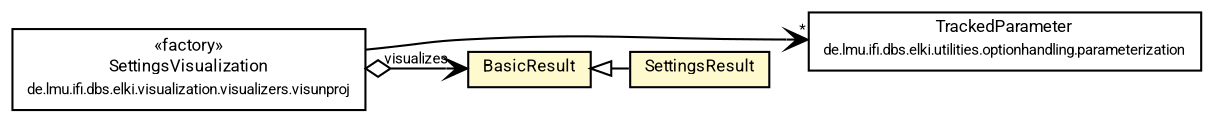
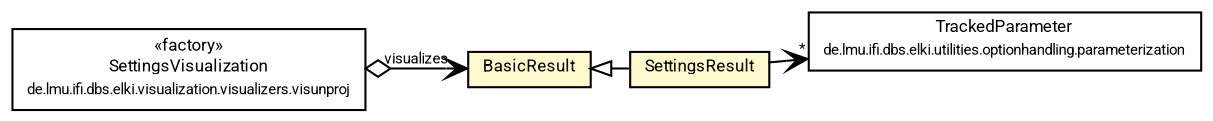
edge "SettingsVisualization" -> "TrackedParameter": now "SettingsResult" -> "TrackedParameter"
